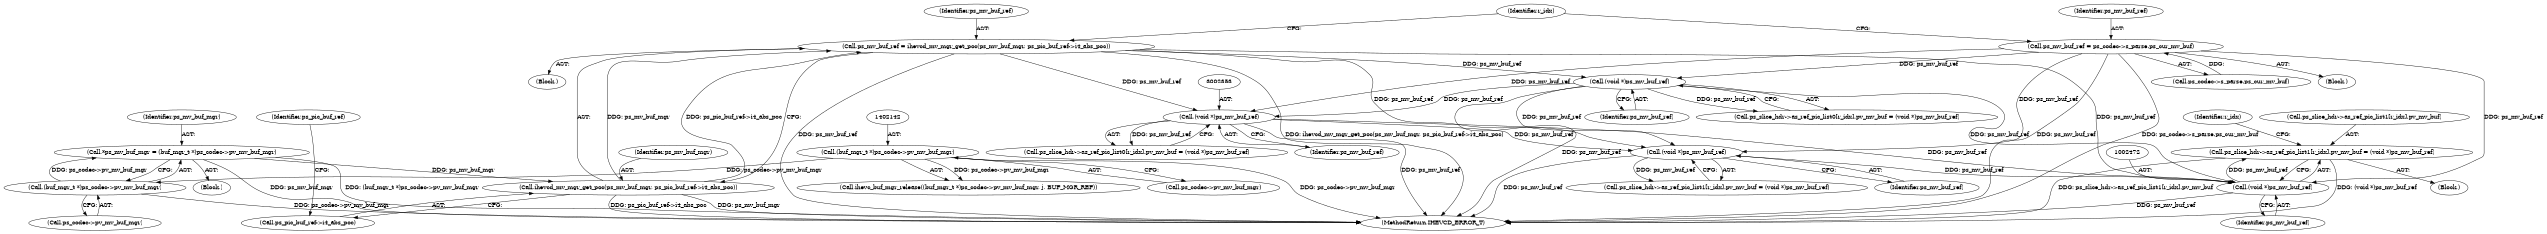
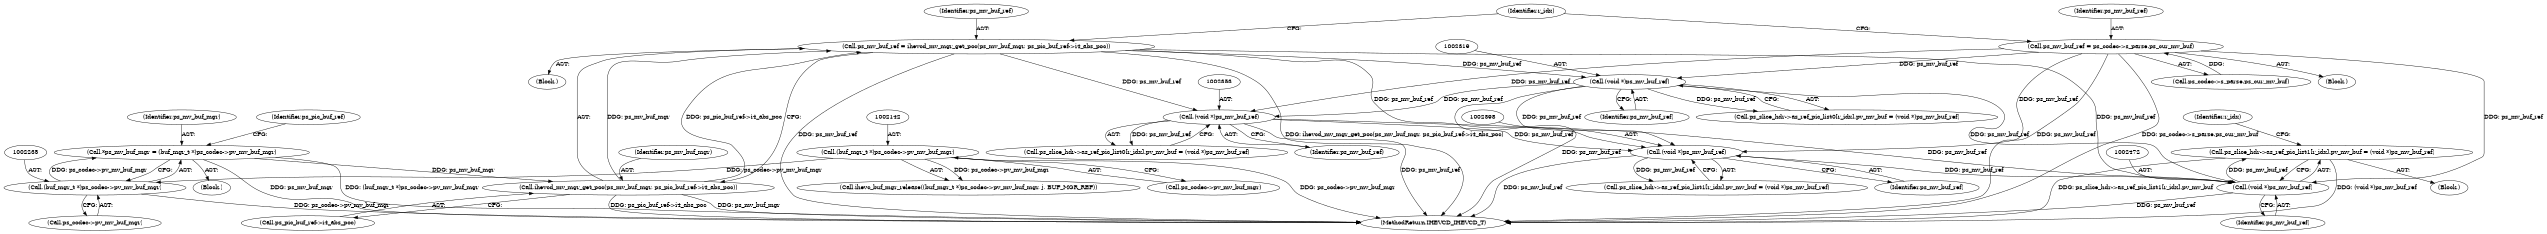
node "1002319": added
node "3002353": label "3002353" -> "1002353"
node "1402142": label "1402142" -> "1002142"
node "1002398": added
node "(Call,ps_slice_hdr->as_ref_pic_list1[r_idx].pv_mv_buf)": removed
node "1002235": added
edge "(Identifier,ps_pic_buf_ref)" -> "(Call,ps_pic_buf_ref->i4_abs_poc)": now "(Identifier,ps_pic_buf_ref)" -> "(Call,*ps_mv_buf_mgr = (buf_mgr_t *)ps_codec->pv_mv_buf_mgr)"
node "(MethodReturn,IHEVCD_ERROR_T)": label "(MethodReturn,IHEVCD_ERROR_T)" -> "(MethodReturn,IHEVCD_IHEVCD_T)"
